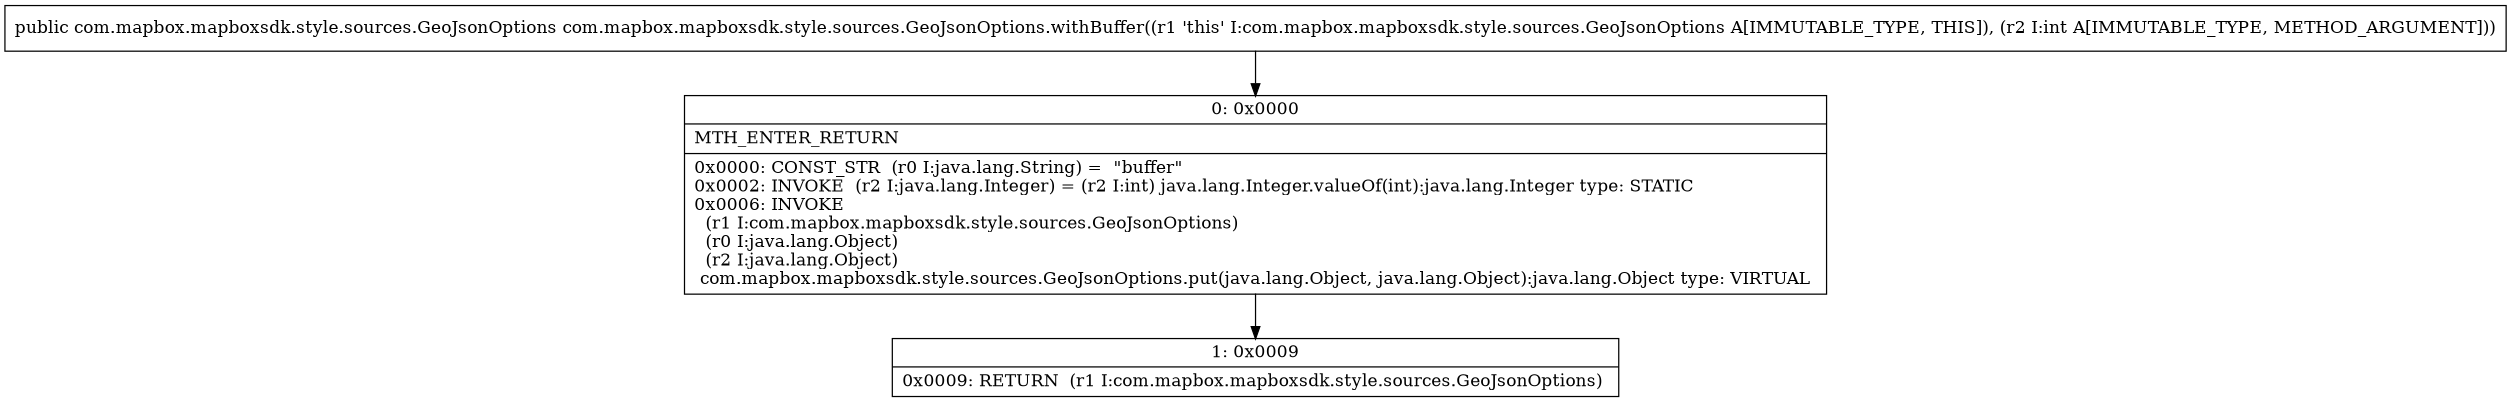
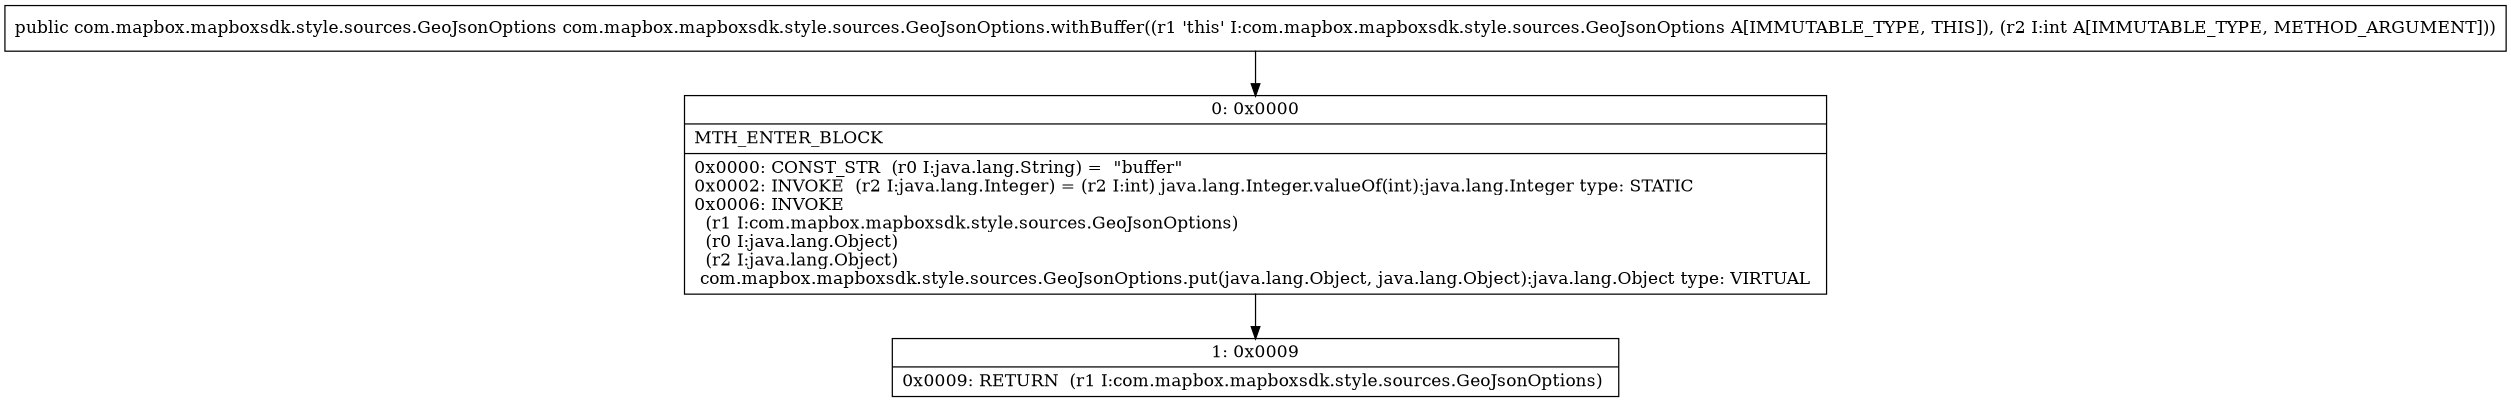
node "0: 0x0000": text "MTH_ENTER_RETURN" -> "MTH_ENTER_BLOCK"
